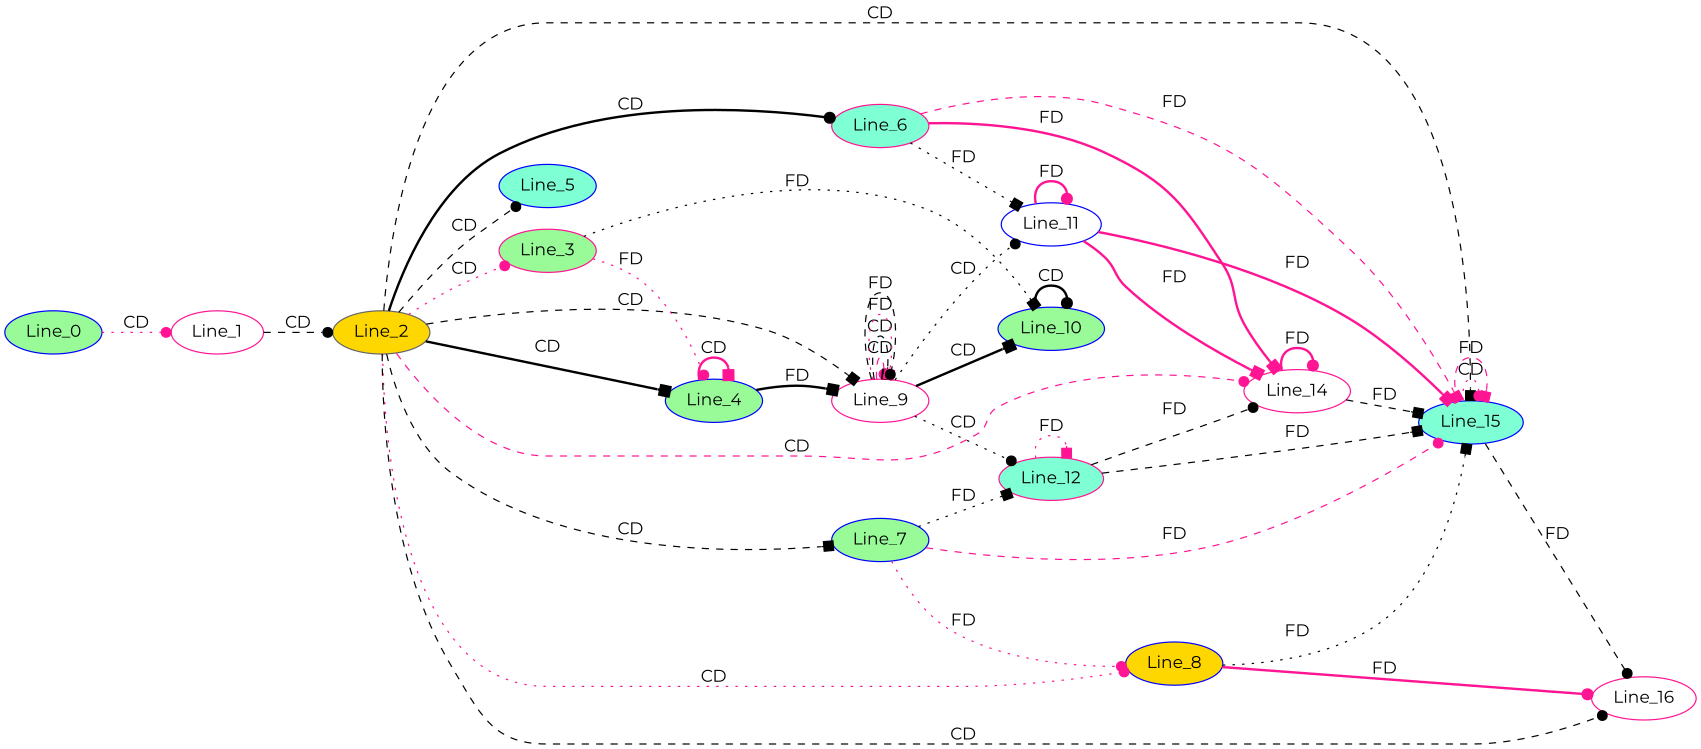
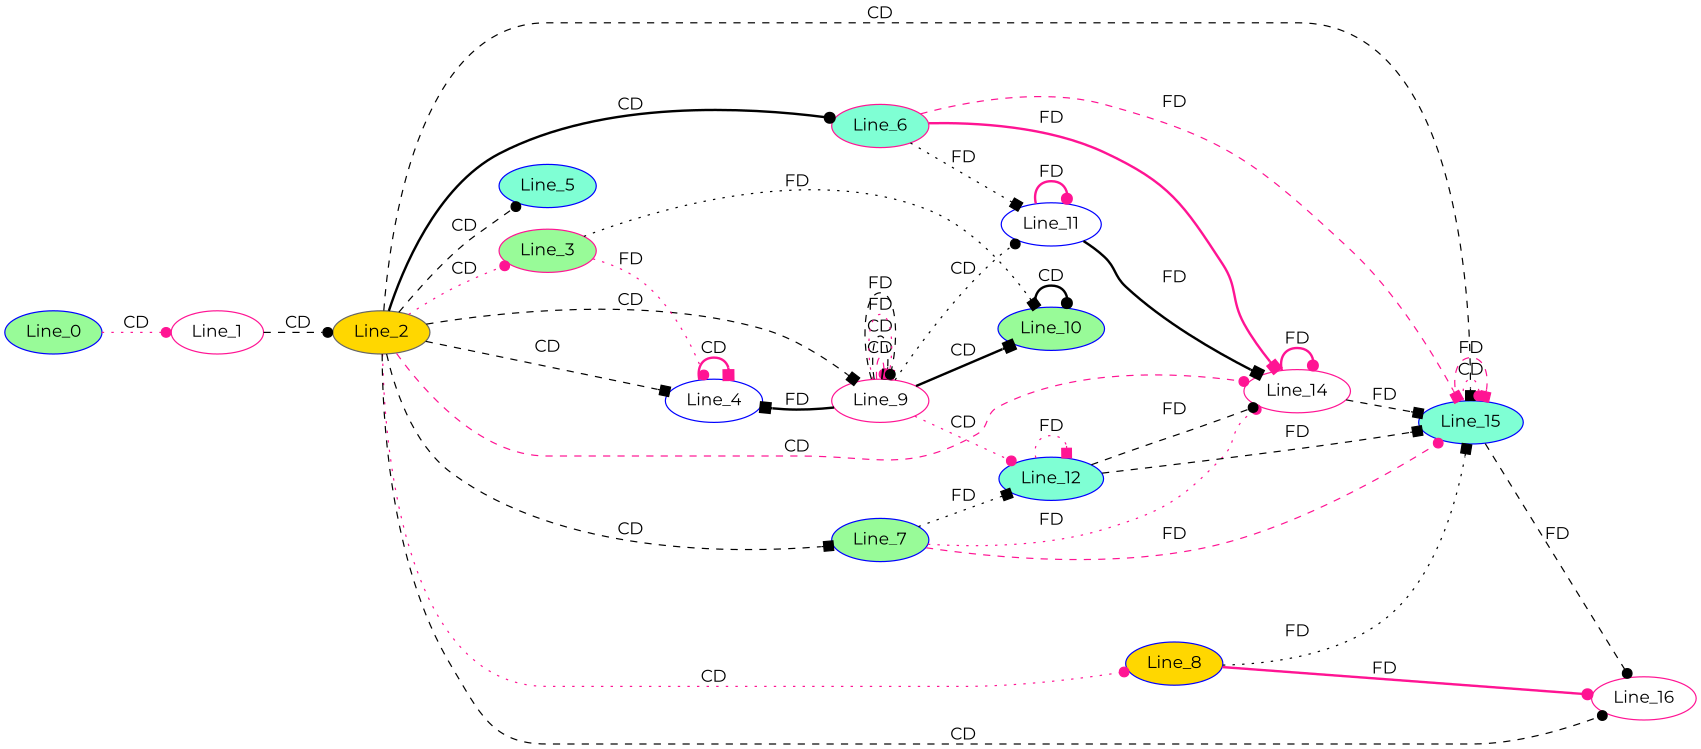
edge "Line_11" -> "Line_15": removed, label "FD"
edge "Line_11" -> "Line_14": color deeppink -> black
edge "Line_2" -> "Line_4": style bold -> dashed
edge "Line_4" -> "Line_9": reversed
node "Line_4": fillcolor palegreen -> white
edge "Line_9" -> "Line_12": color black -> deeppink
node "Line_12": color deeppink -> blue
edge "Line_7" -> "Line_8": now "Line_7" -> "Line_14"
